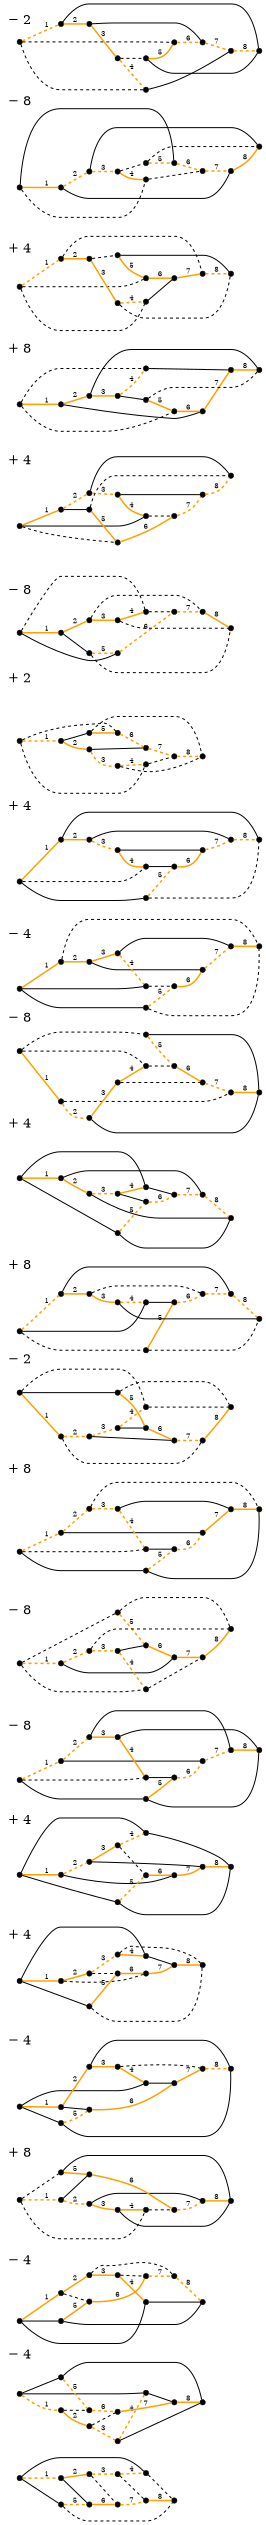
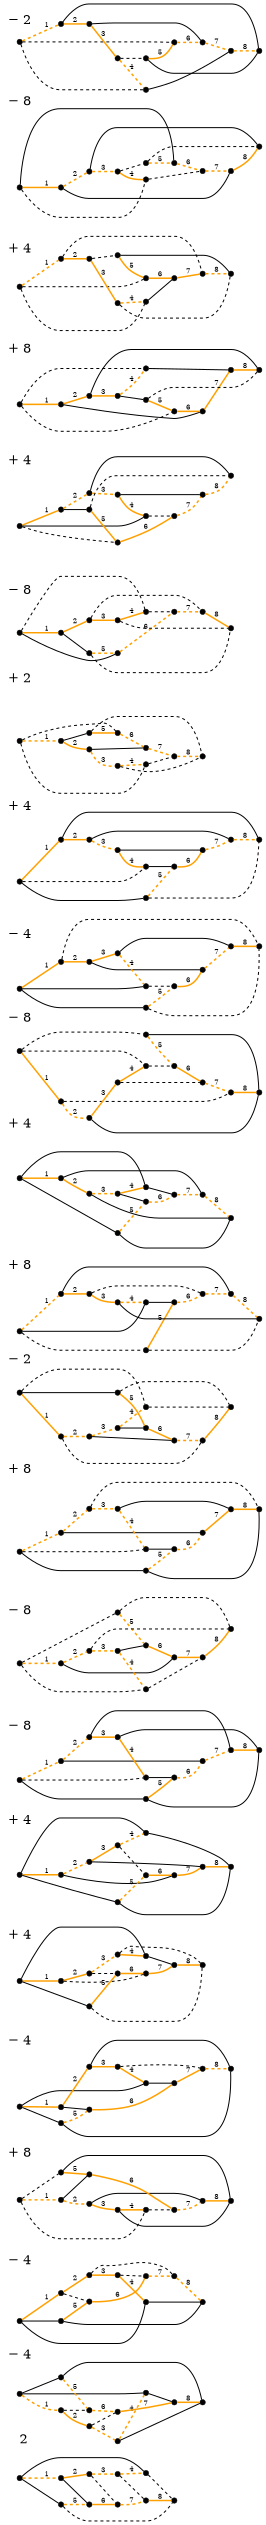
node "2": added
